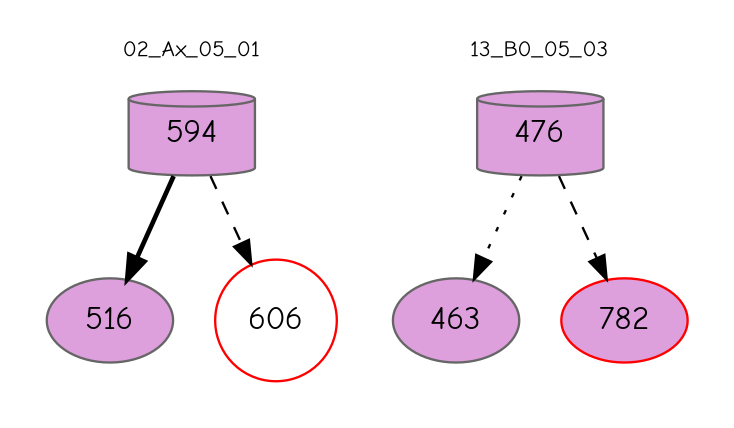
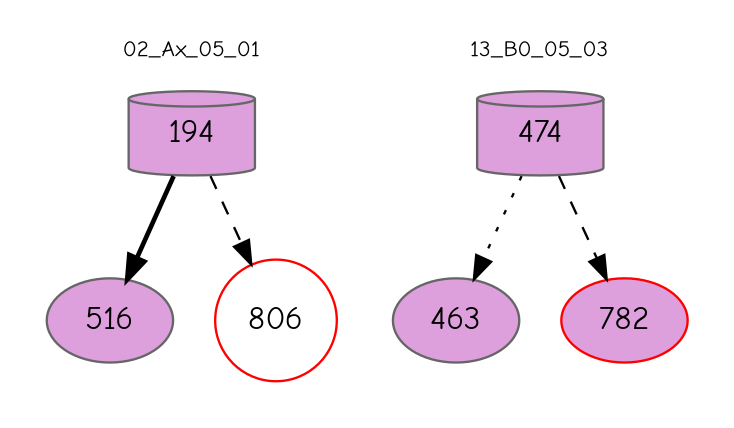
node "594": label "594" -> "194"
node "476": label "476" -> "474"
node "606": label "606" -> "806"
